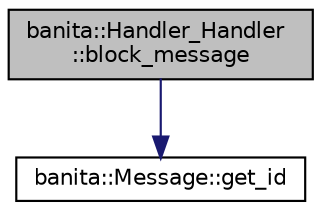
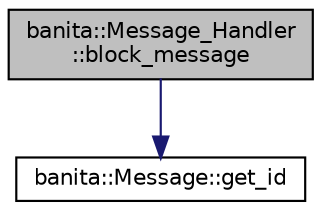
node "banita::Handler_Handler ::block_message": label "banita::Handler_Handler ::block_message" -> "banita::Message_Handler ::block_message"
